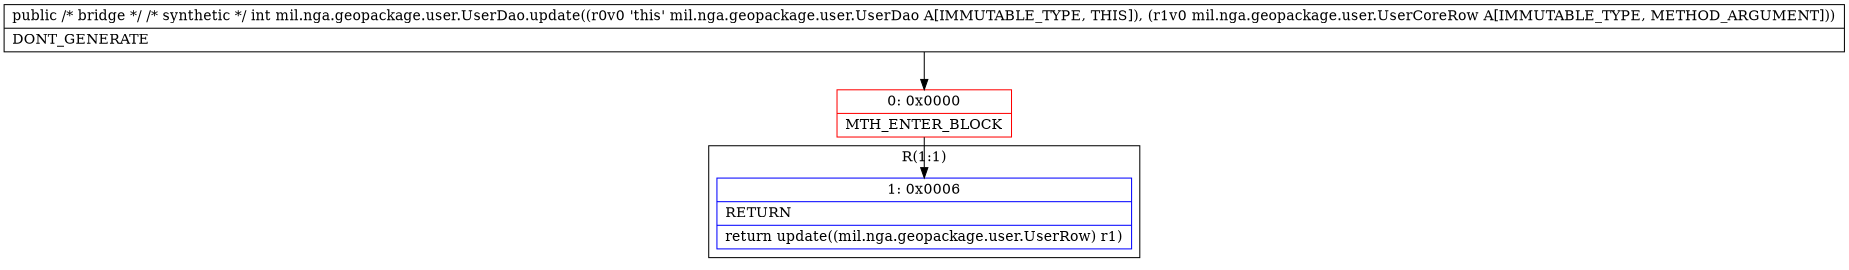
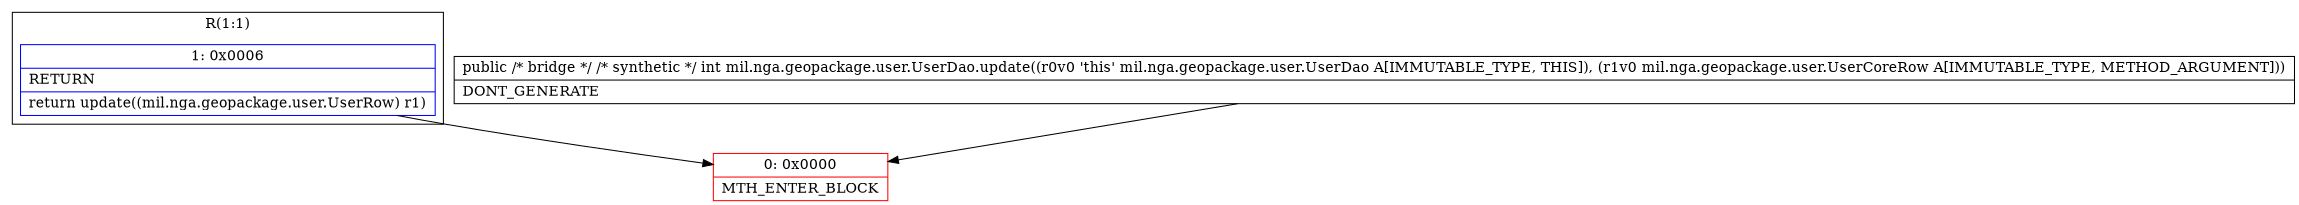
edge "0: 0x0000" -> "1: 0x0006": reversed
